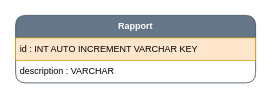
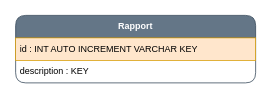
node "description : VARCHAR": label "description : VARCHAR" -> "description : KEY"
